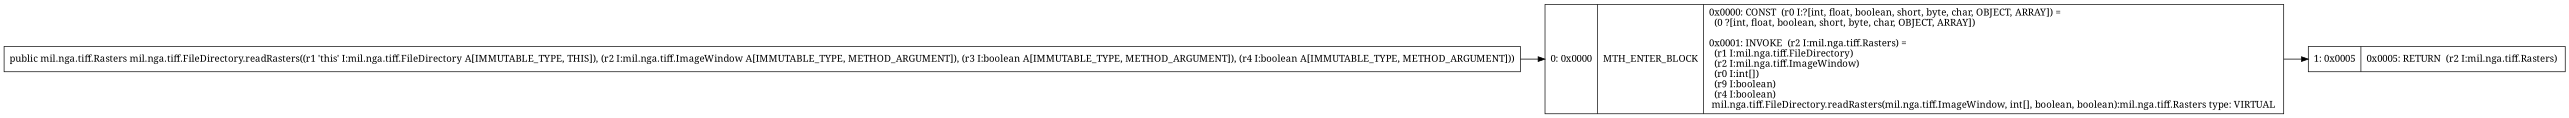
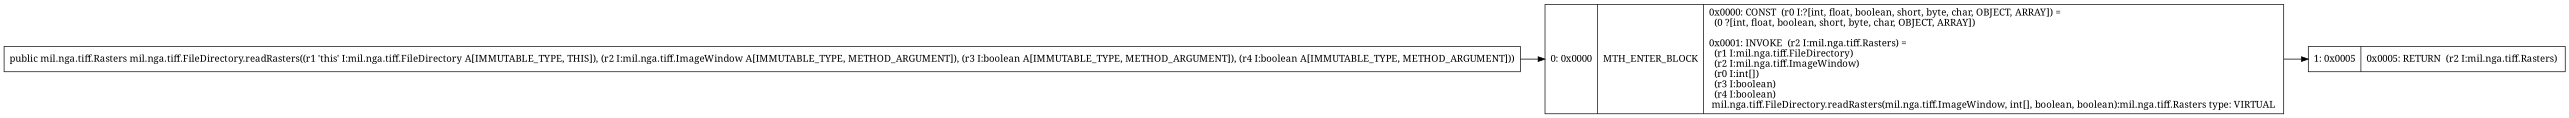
node "0: 0x0000": text "(r9 I:boolean)" -> "(r3 I:boolean)"
